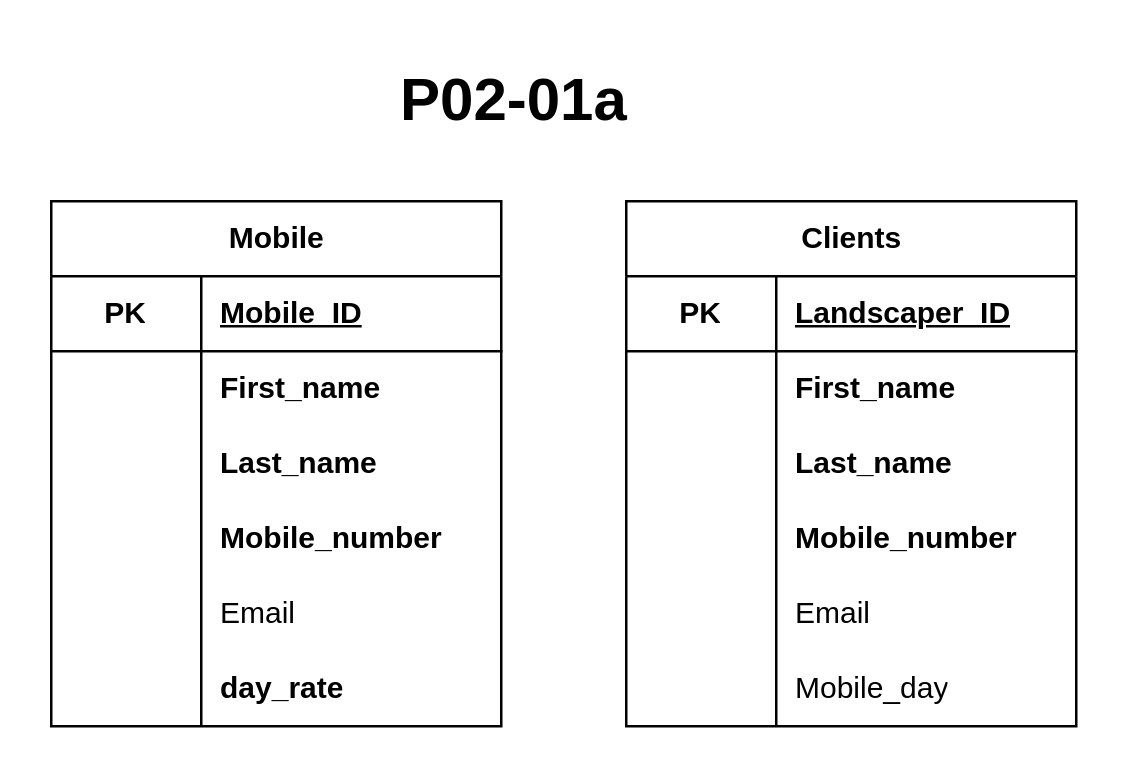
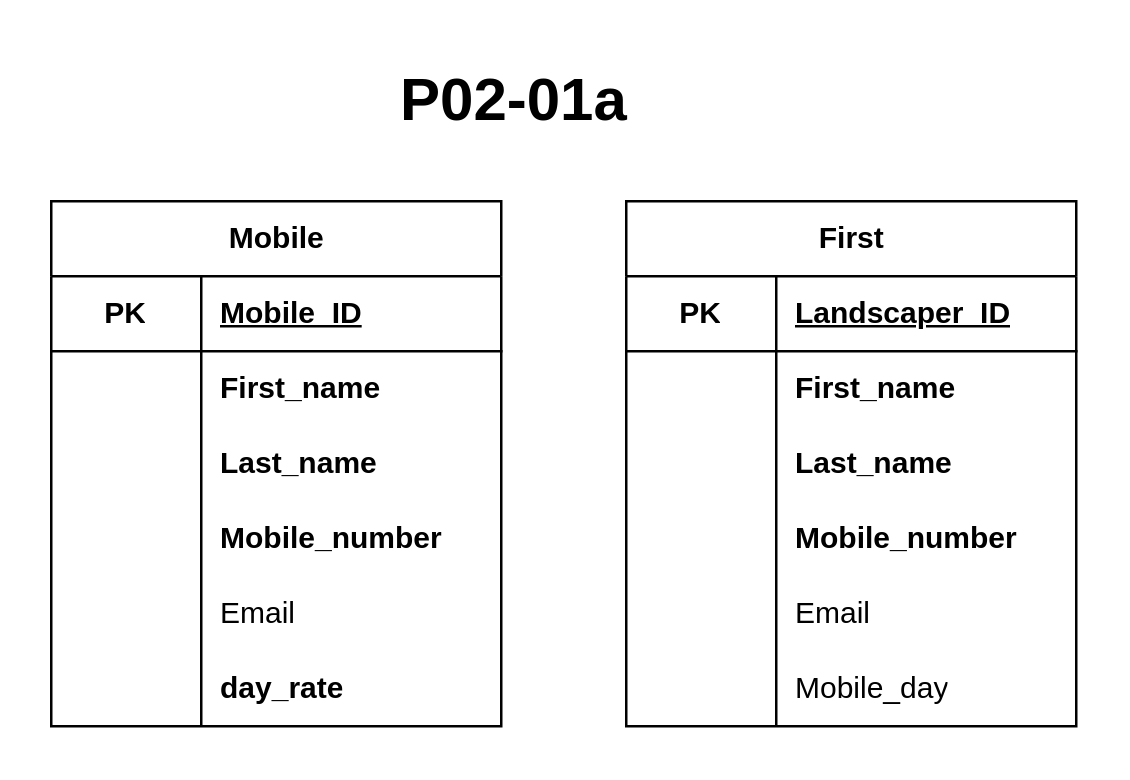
node "Clients": label "Clients" -> "First"
